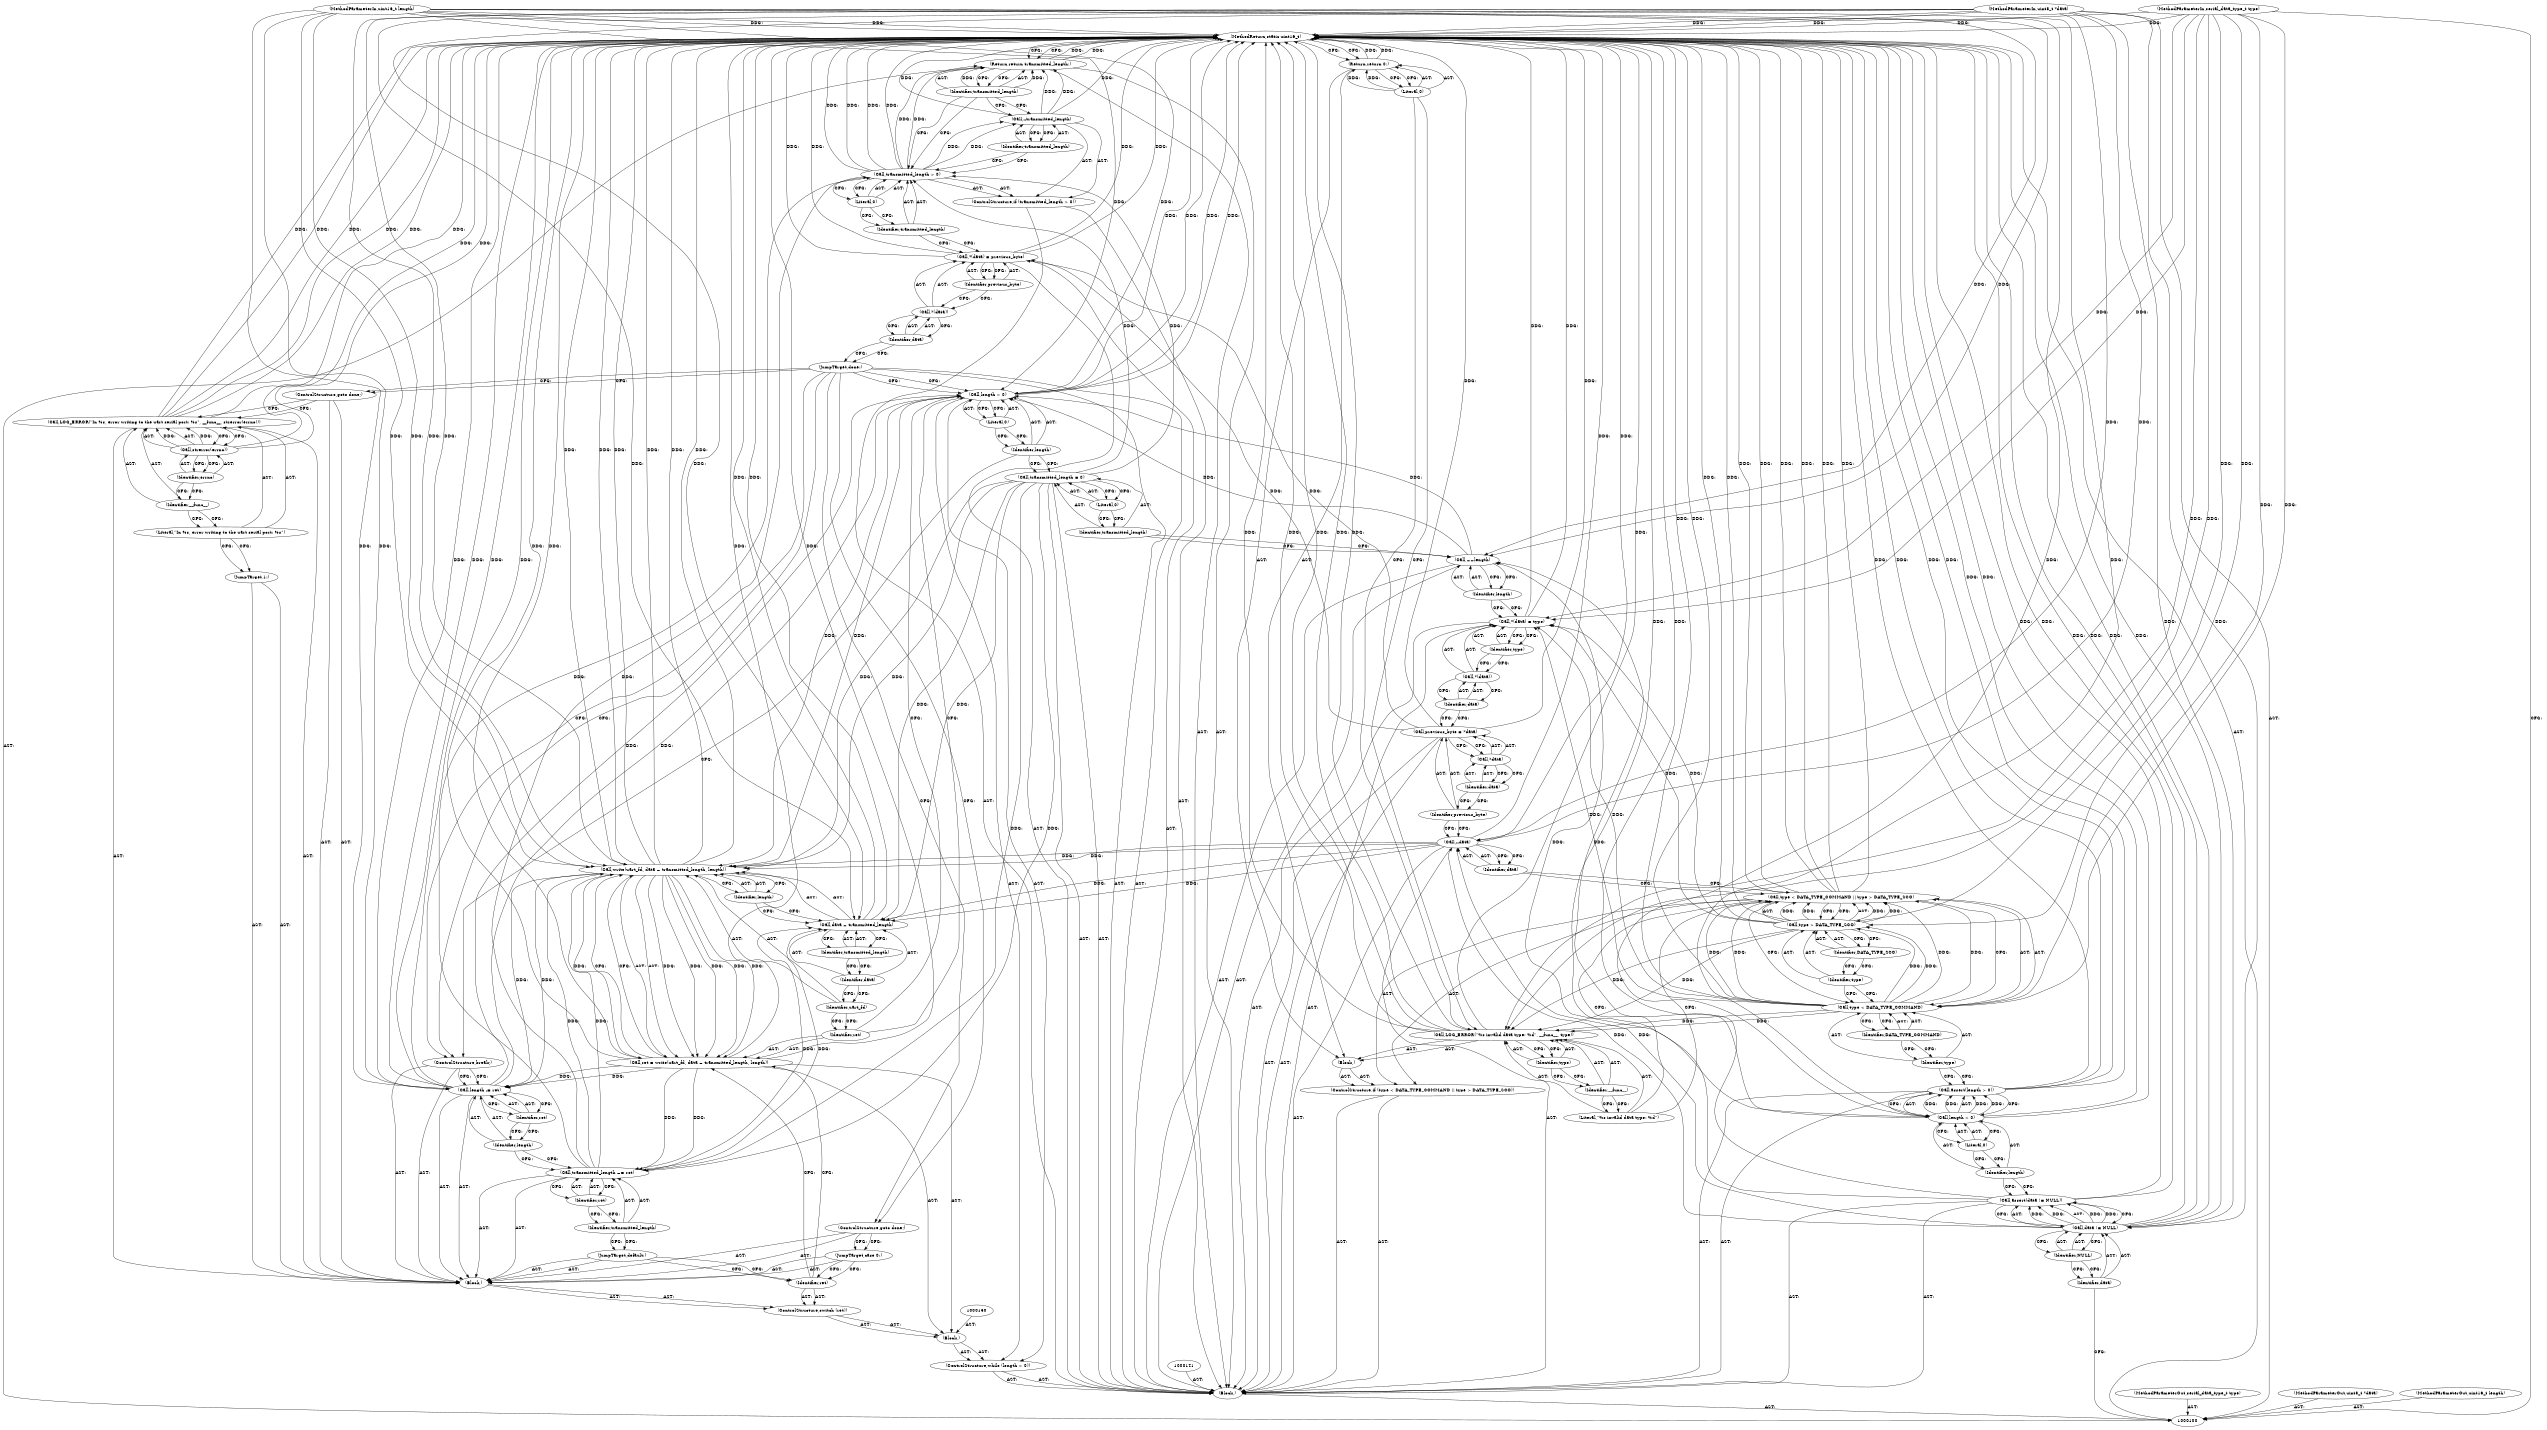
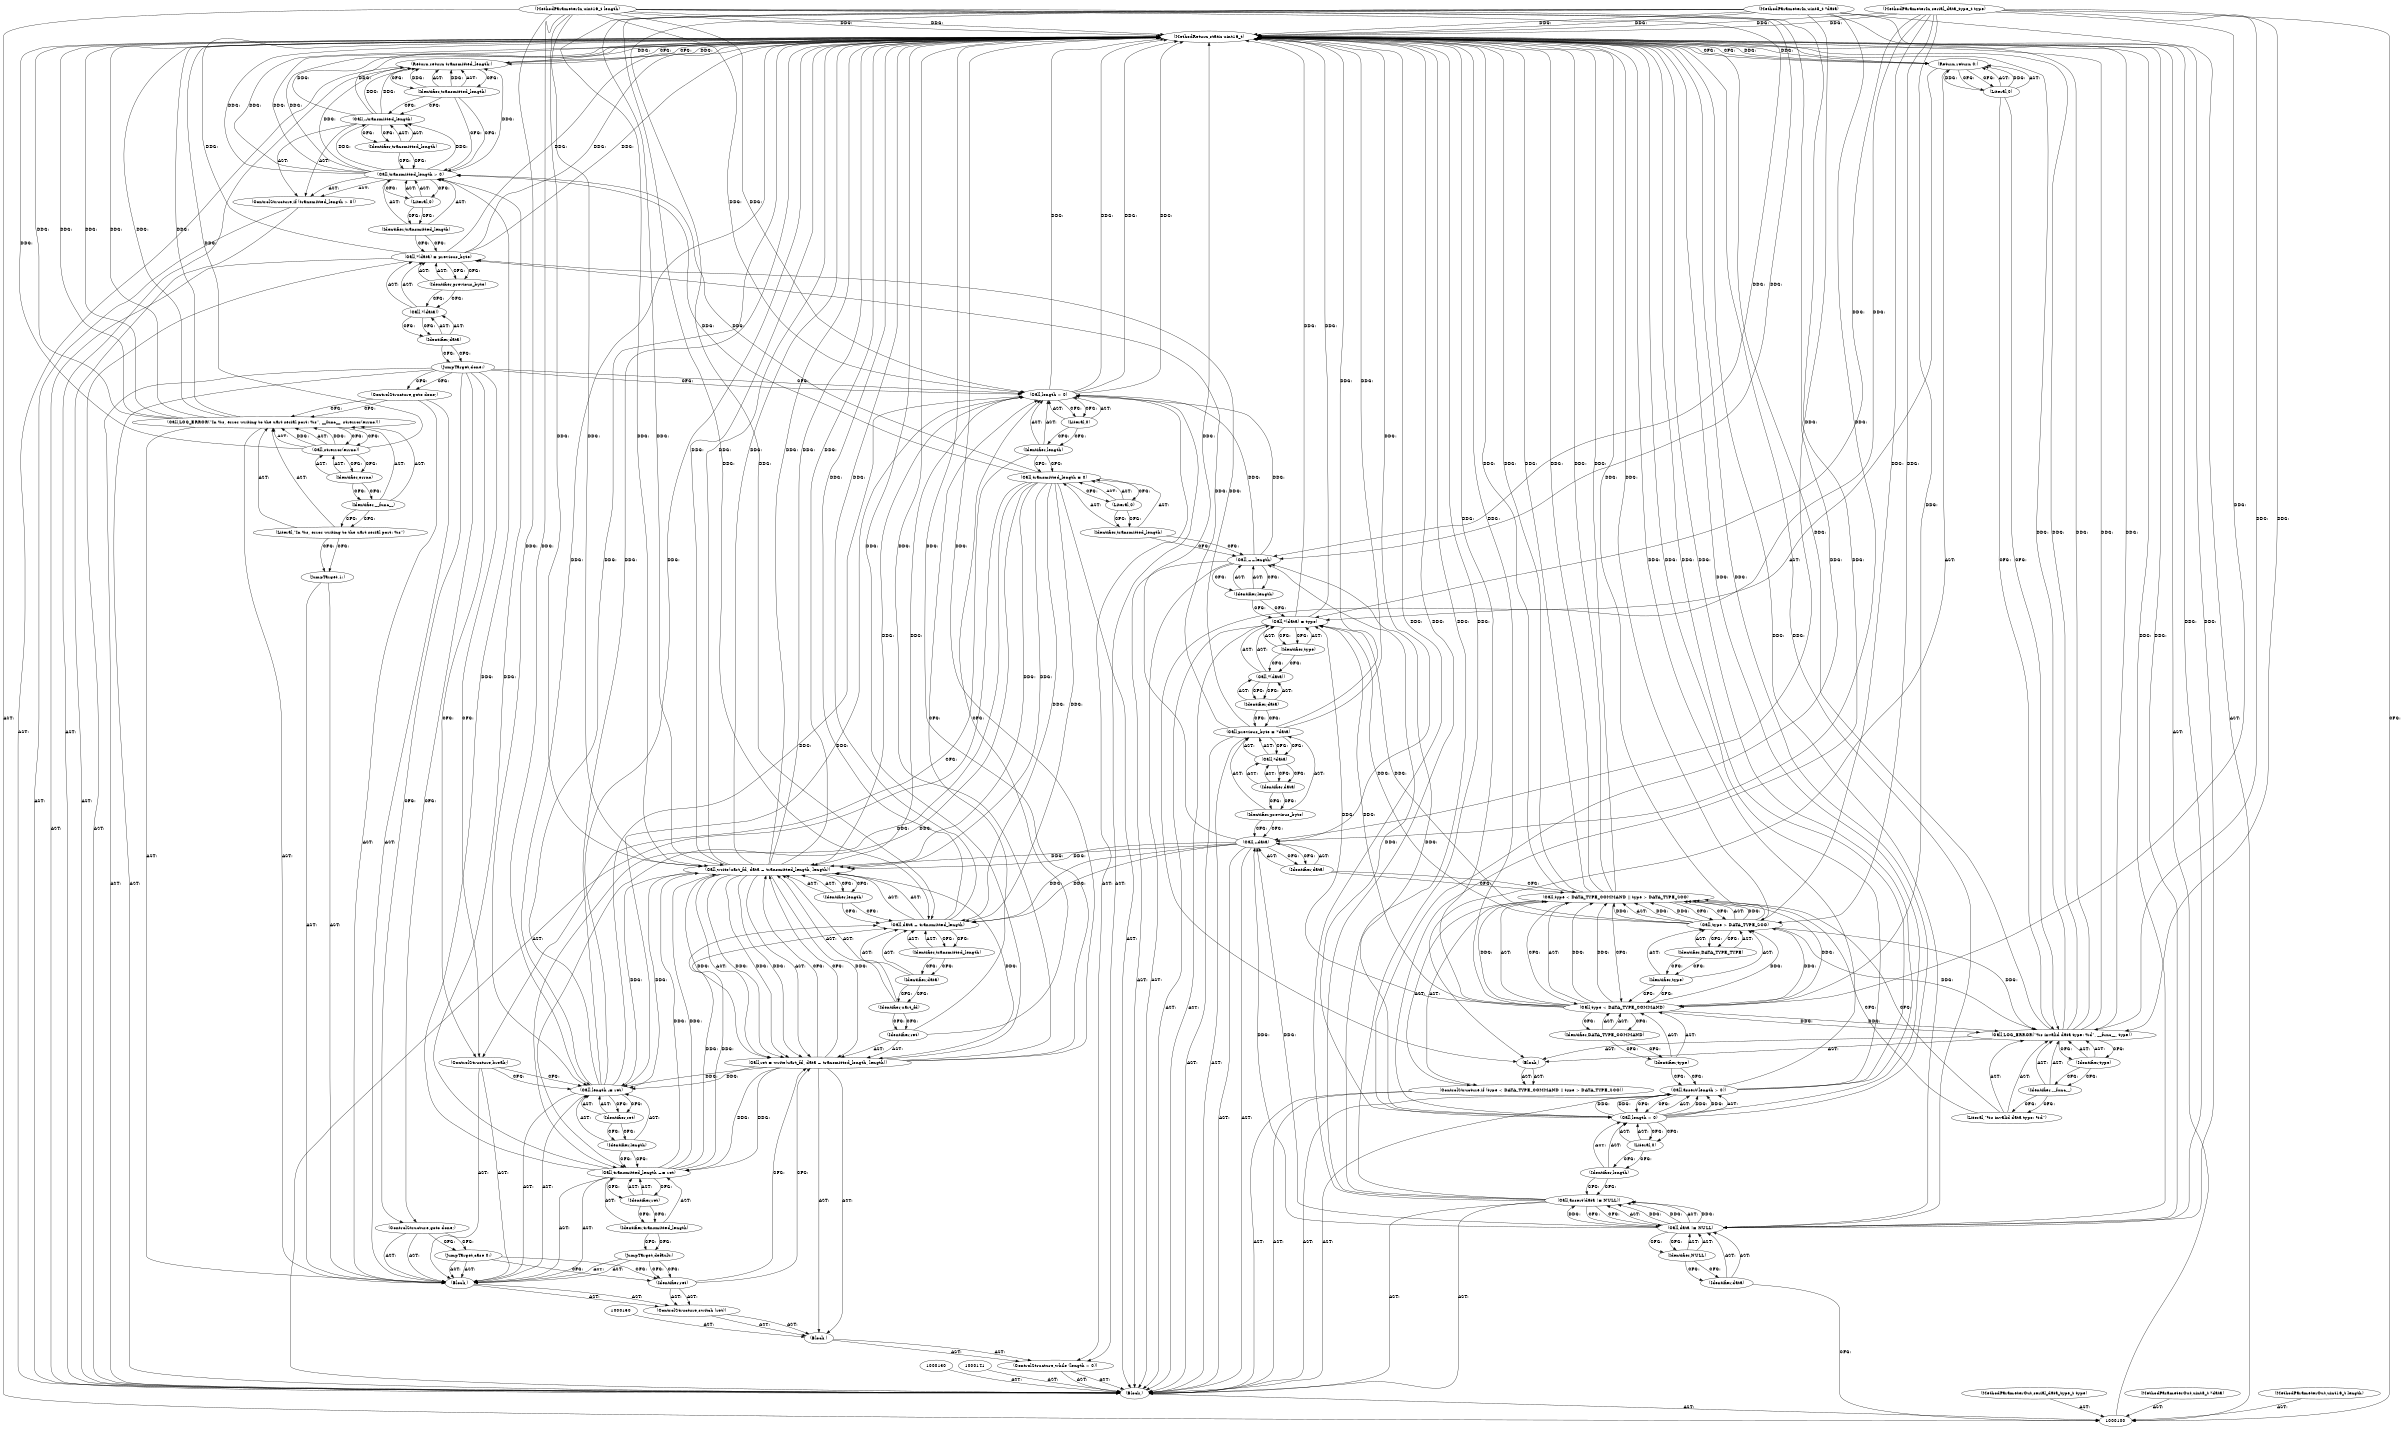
node "(Identifier,DATA_TYPE_SCO)": label "(Identifier,DATA_TYPE_SCO)" -> "(Identifier,DATA_TYPE_TYPE)"
node "1000130": added
edge "(Return,return transmitted_length;)" -> "1000100": now "(MethodParameterIn,uint16_t length)" -> "1000100"
